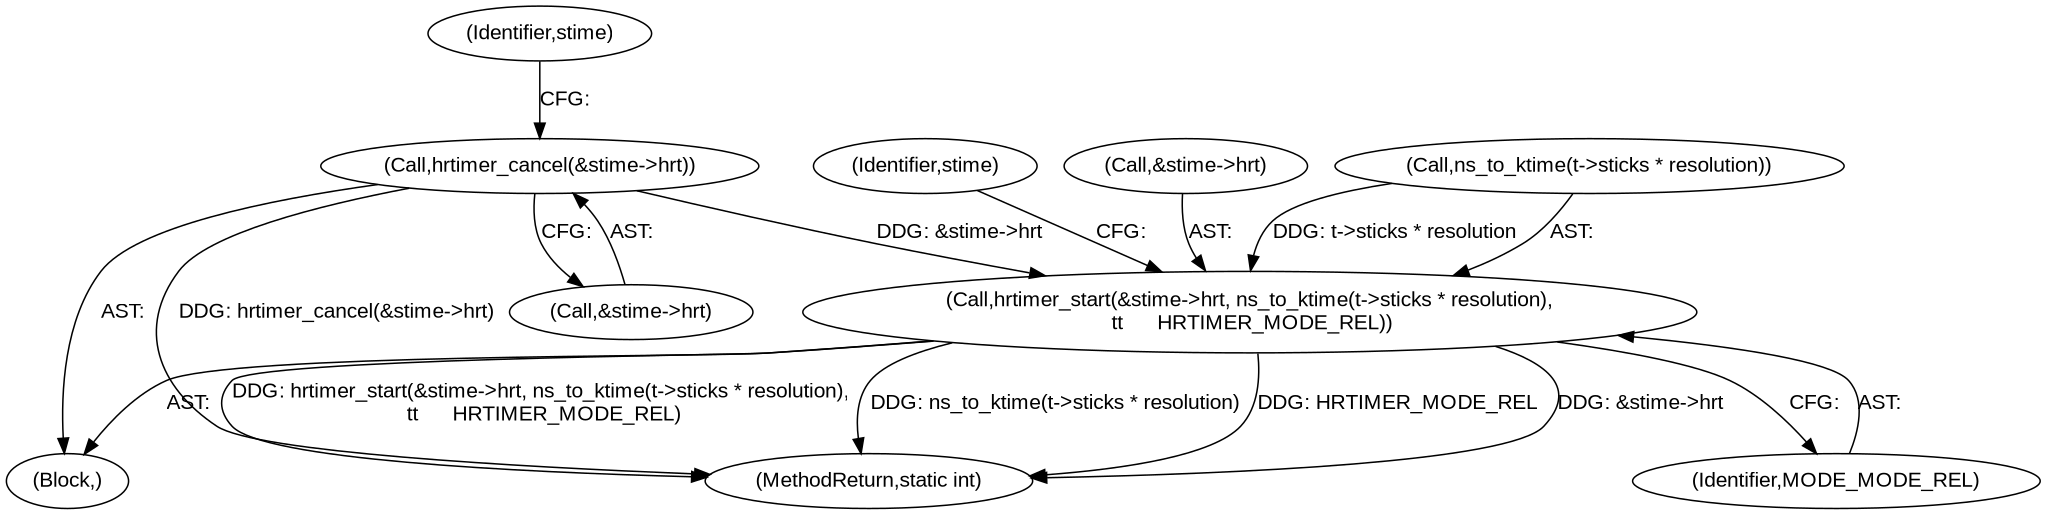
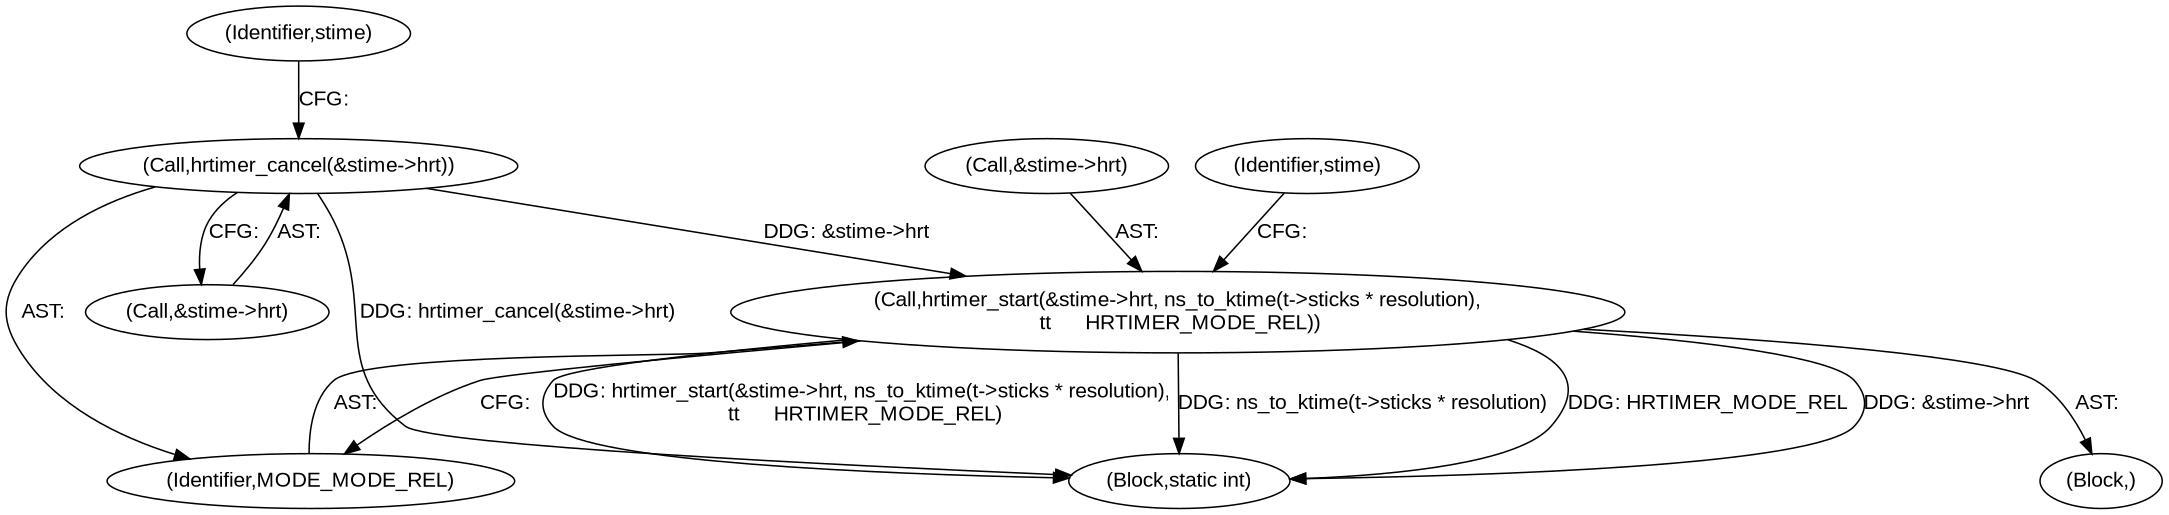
node "(Call,ns_to_ktime(t->sticks * resolution))": removed
edge "(Call,hrtimer_cancel(&stime->hrt))" -> "(Block,)": now "(Call,hrtimer_cancel(&stime->hrt))" -> "(Identifier,MODE_MODE_REL)"
node "(MethodReturn,static int)": label "(MethodReturn,static int)" -> "(Block,static int)"
